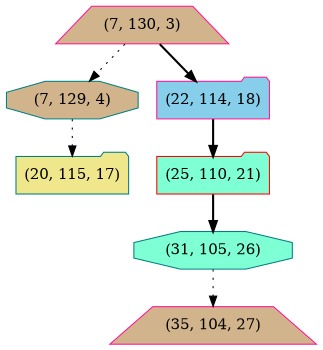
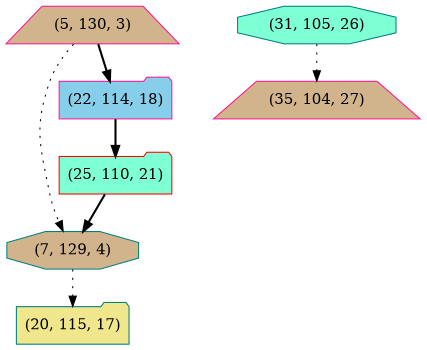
node "(7, 130, 3)": label "(7, 130, 3)" -> "(5, 130, 3)"
edge "(25, 110, 21)" -> "(31, 105, 26)": now "(25, 110, 21)" -> "(7, 129, 4)"
